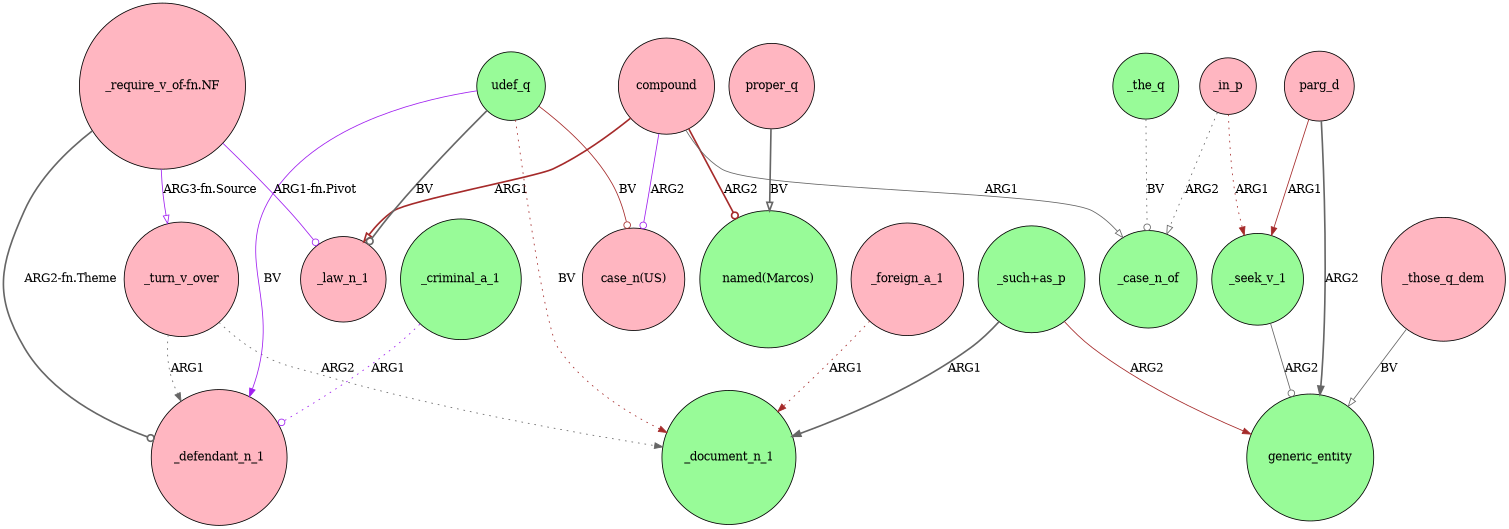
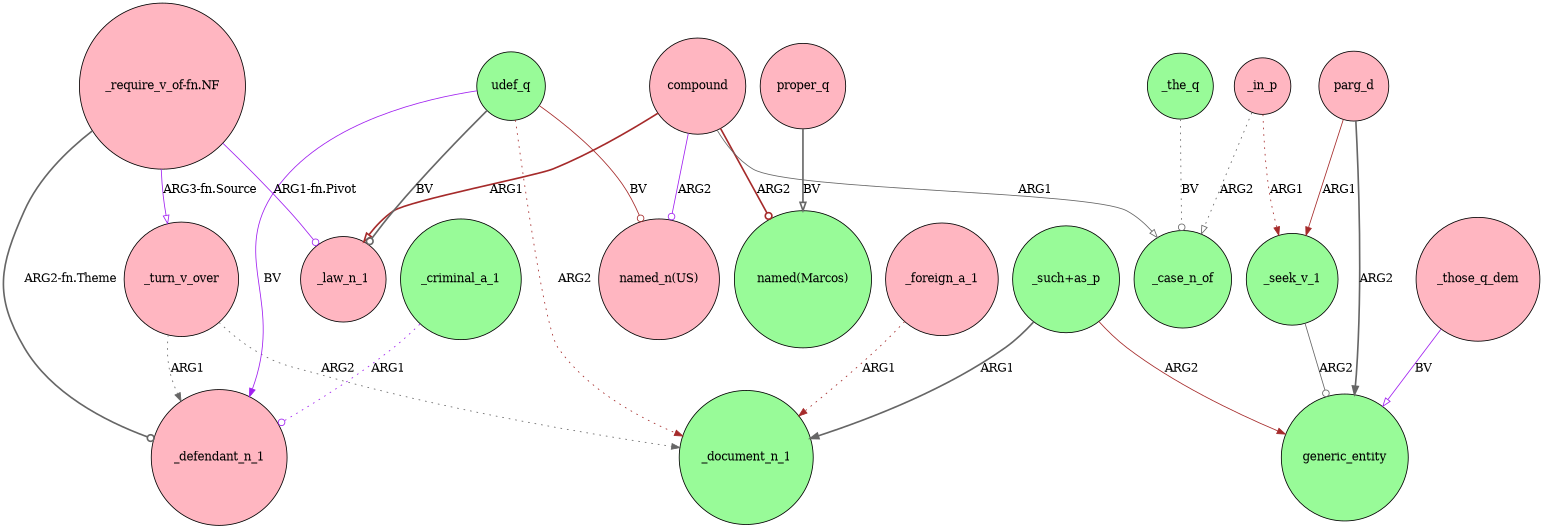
edge "udef_q" -> "_document_n_1": label "BV" -> "ARG2"
node "case_n(US)": label "case_n(US)" -> "named_n(US)"
edge "_those_q_dem" -> "generic_entity": color gray40 -> purple
